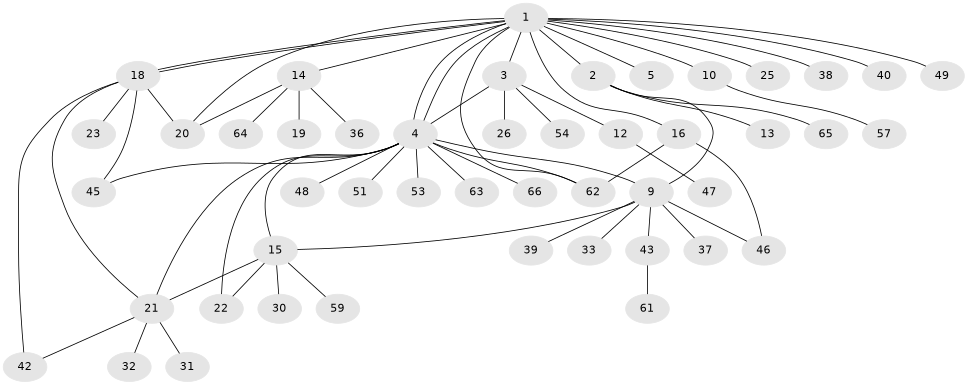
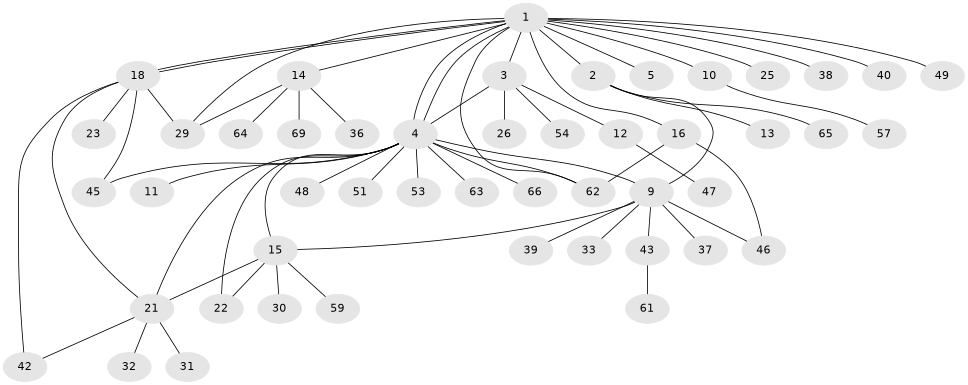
node "20": label "20" -> "29"
node "19": label "19" -> "69"
node "11": added
